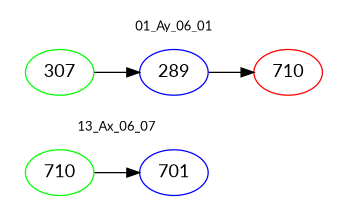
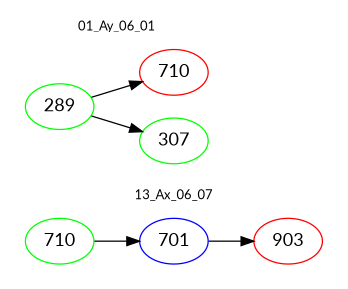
edge "307" -> "289": reversed
node "289": color blue -> green
node "903": added
